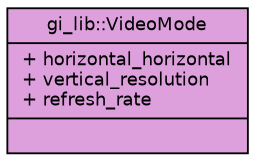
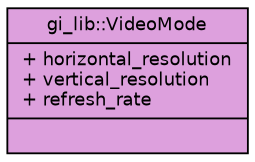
node "gi_lib::VideoMode": text "+ horizontal_horizontal" -> "+ horizontal_resolution"
